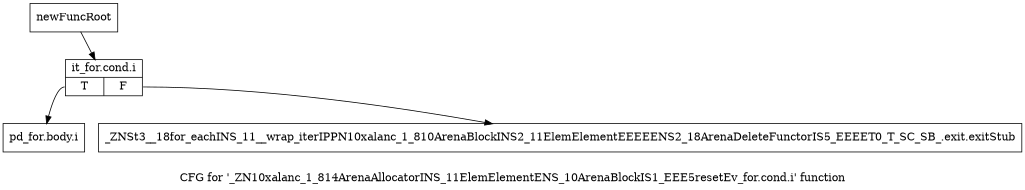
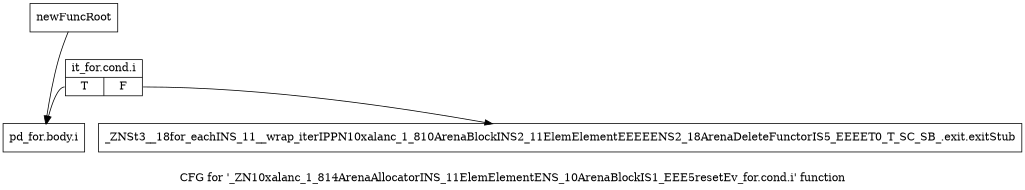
edge "newFuncRoot" -> "it_for.cond.i": now "newFuncRoot" -> "pd_for.body.i"
